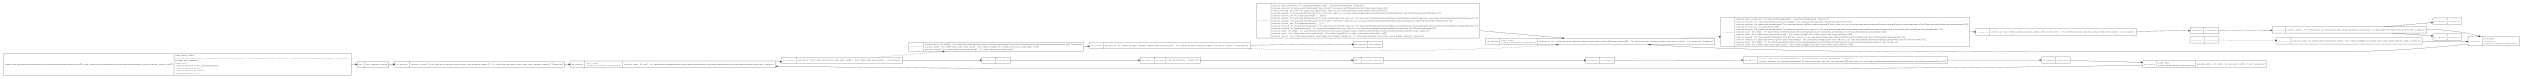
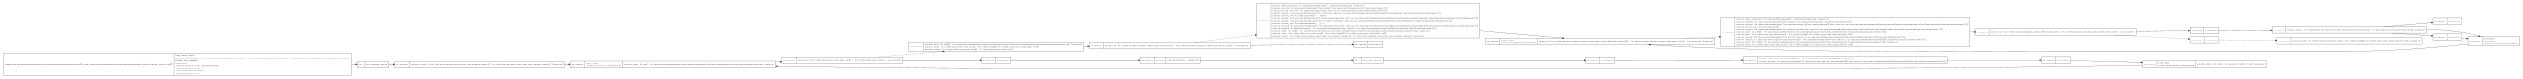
edge "35: 0x004c" -> "46: 0x004e": added
edge "36: 0x004e" -> "47: 0x002e": now "49: 0x002e" -> "47: 0x002e"
edge "31: 0x000a" -> "33: 0x002e": now "31: 0x000a" -> "32: 0x000c"
